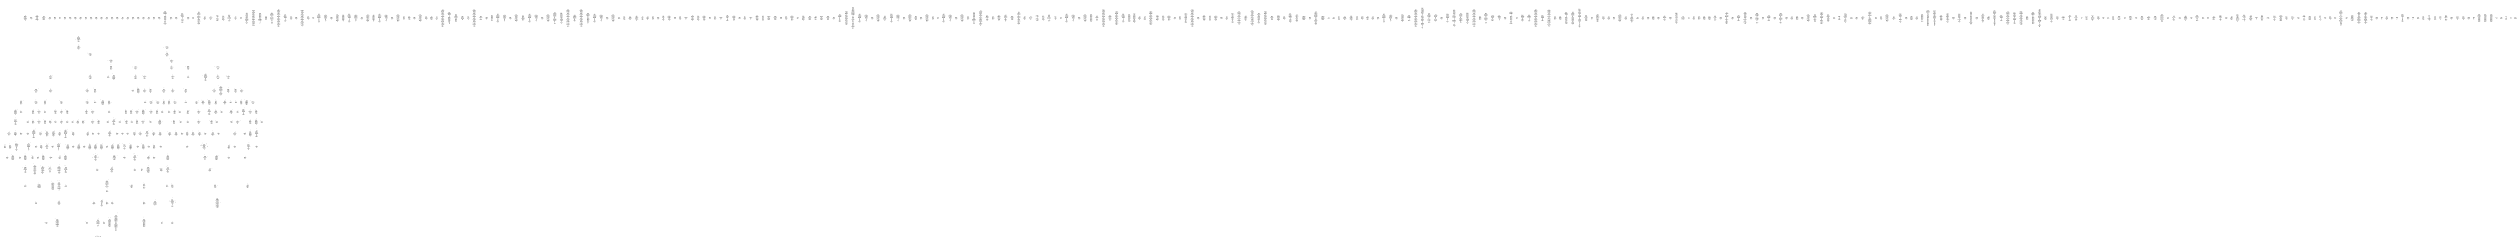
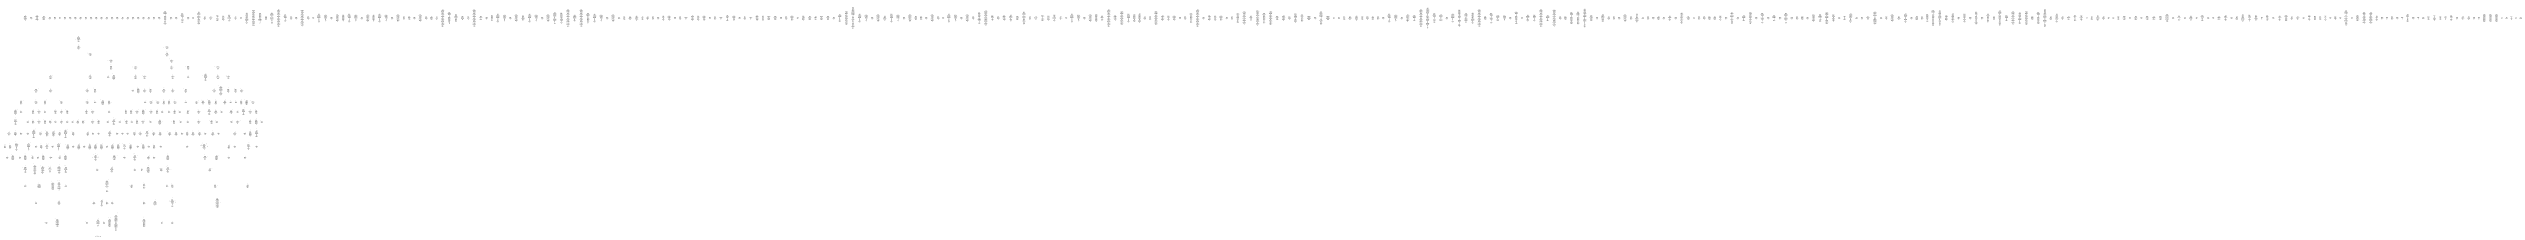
node "# 0x1207 JUMPDEST PUSHX Data CALLER PUSHX Data JUMP": added
